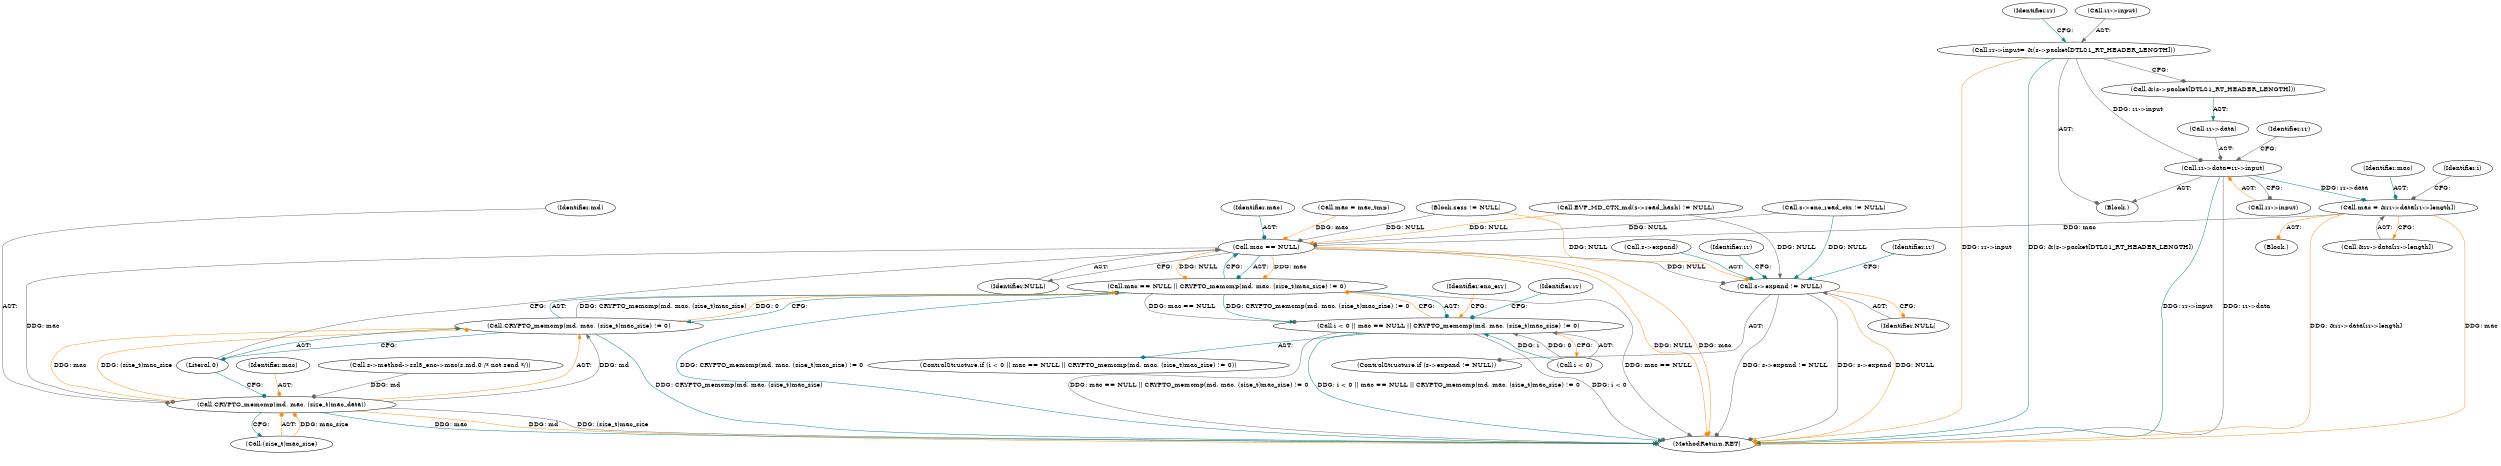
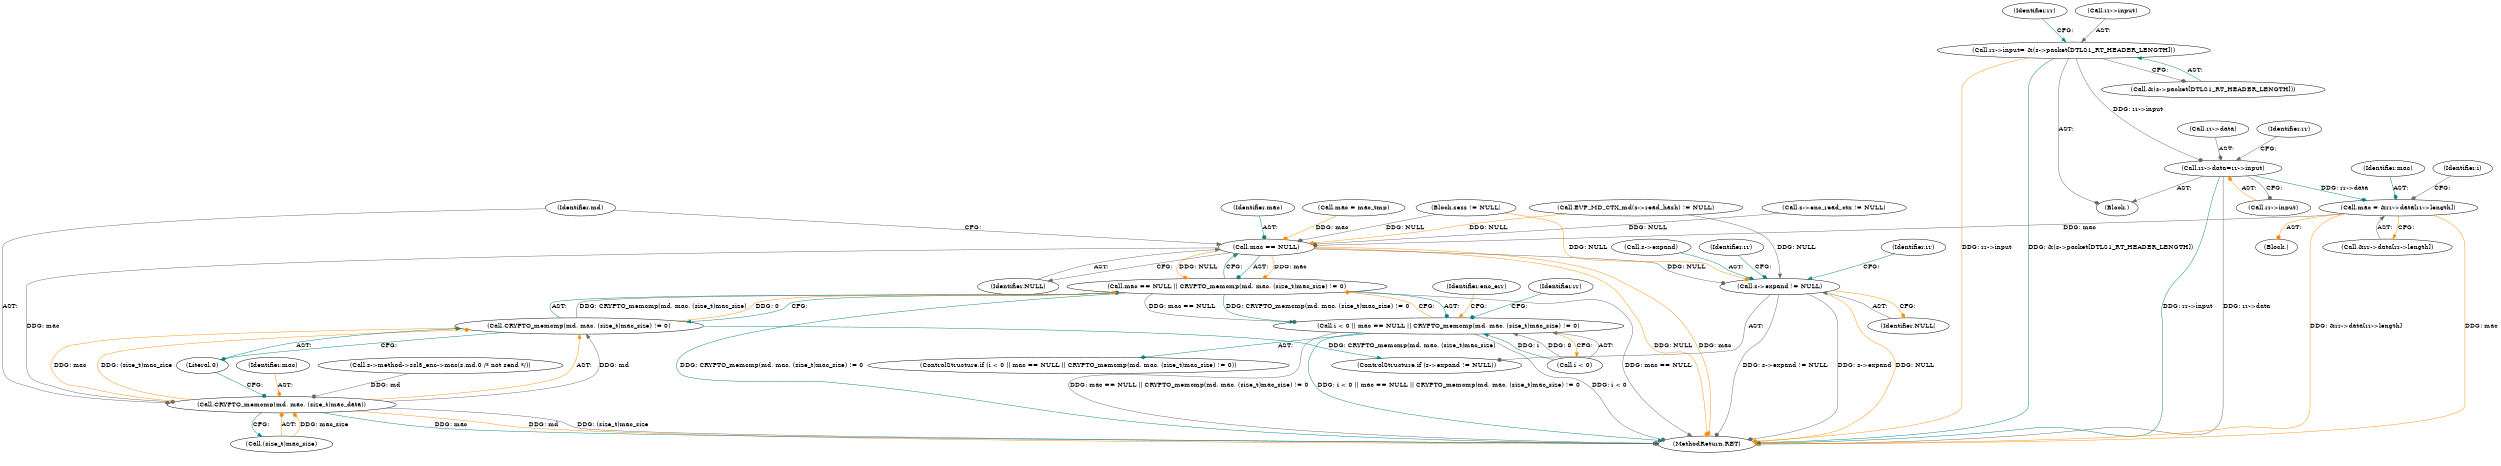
edge "(Call,&(s->packet[DTLS1_RT_HEADER_LENGTH]))" -> "(Call,rr->data)": now "(Call,&(s->packet[DTLS1_RT_HEADER_LENGTH]))" -> "(Call,rr->input= &(s->packet[DTLS1_RT_HEADER_LENGTH]))"
edge "(Call,s->enc_read_ctx != NULL)" -> "(Call,s->expand != NULL)": removed, label "DDG: NULL"
edge "(Literal,0)" -> "(Call,mac == NULL)": now "(Identifier,md)" -> "(Call,mac == NULL)"
edge "(Call,CRYPTO_memcmp(md, mac, (size_t)mac_size) != 0)" -> "(MethodReturn,RET)": now "(Call,CRYPTO_memcmp(md, mac, (size_t)mac_size) != 0)" -> "(ControlStructure,if (s->expand != NULL))"
